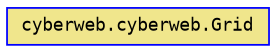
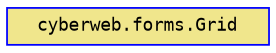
node "cyberweb.cyberweb.Grid": label "cyberweb.cyberweb.Grid" -> "cyberweb.forms.Grid"
